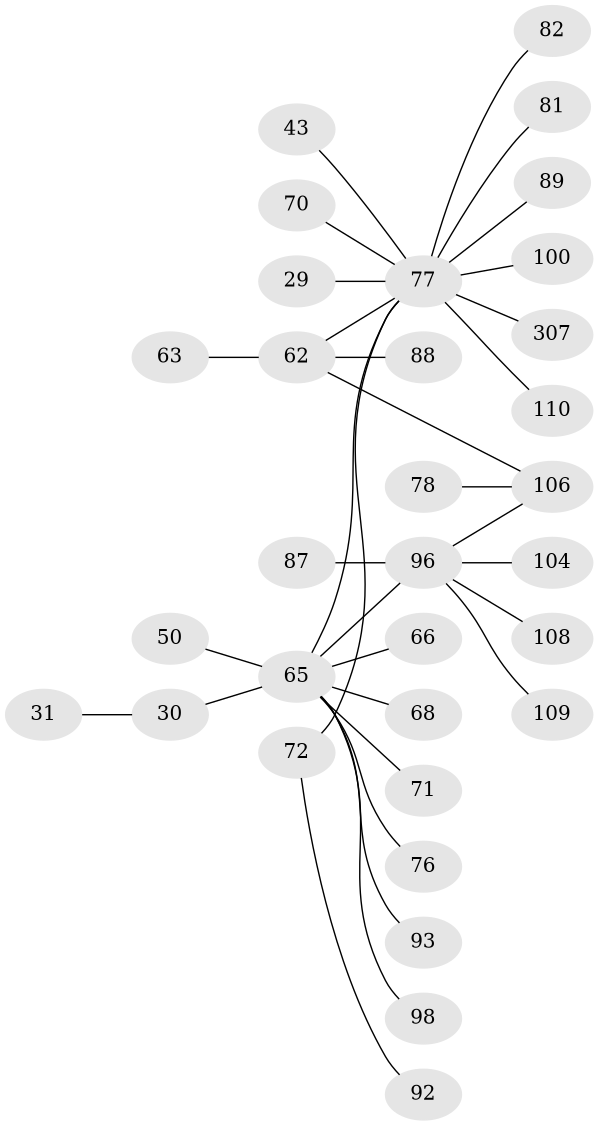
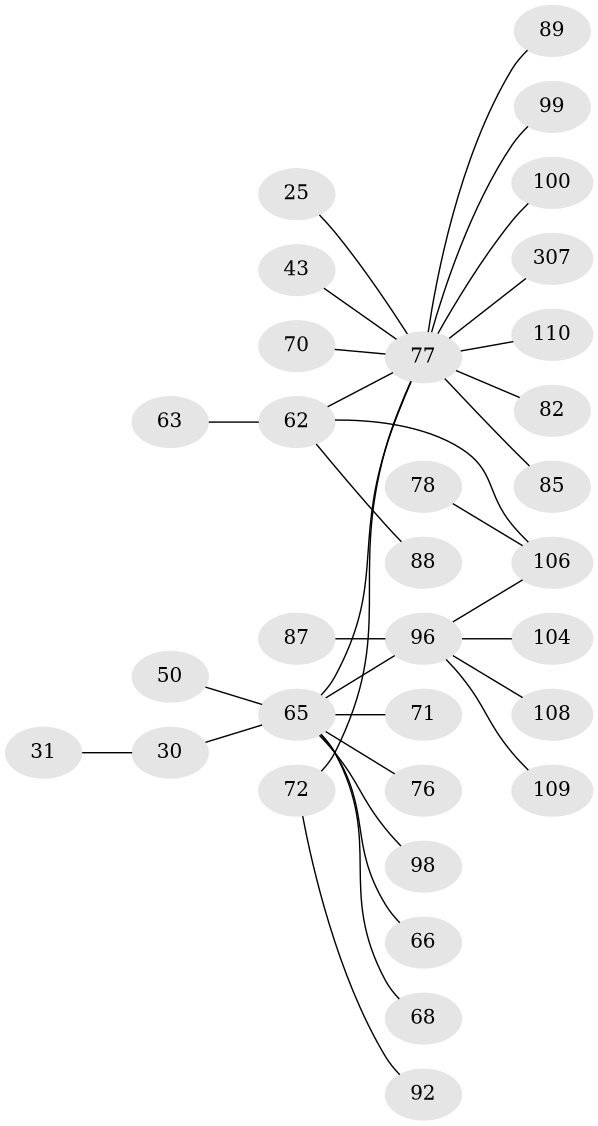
node "81": label "81" -> "85"
node "99": added
node "29": label "29" -> "25"
node "93": removed
